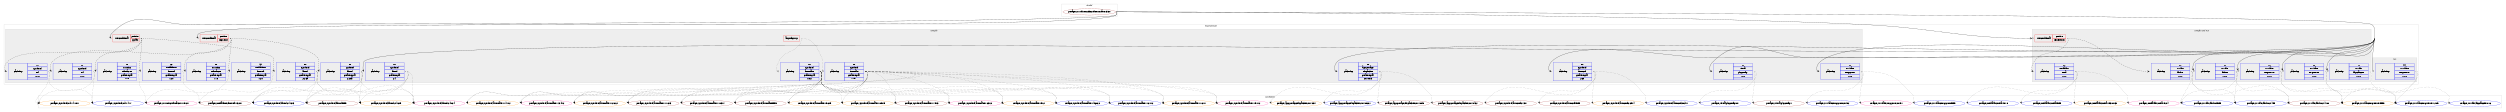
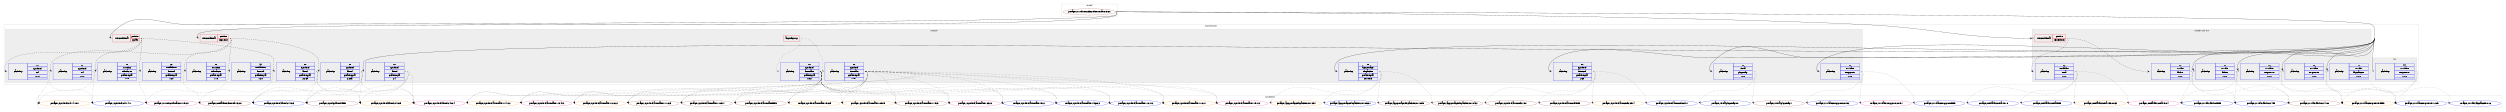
node "portage://sys-devel/libtool-9999": label "portage://sys-devel/libtool-9999" -> "portage://sys-dep/libtool-9999"
node "portage://sys-devel/automake-1.5-r2": color darkorange -> blue
